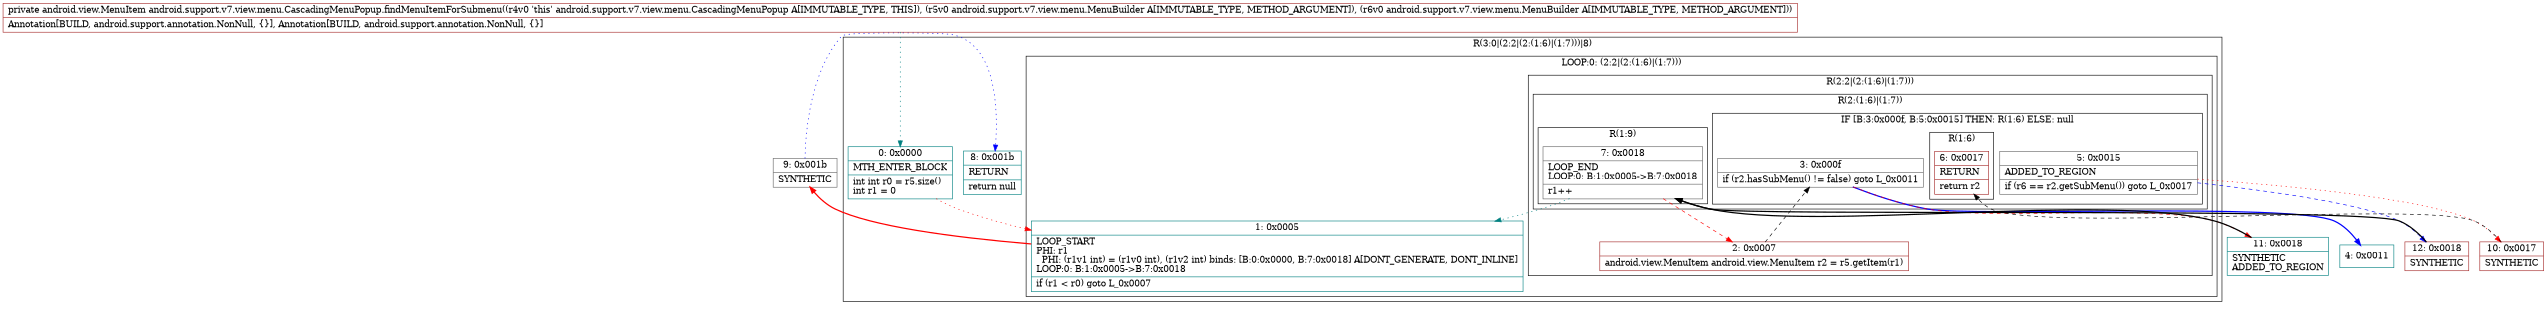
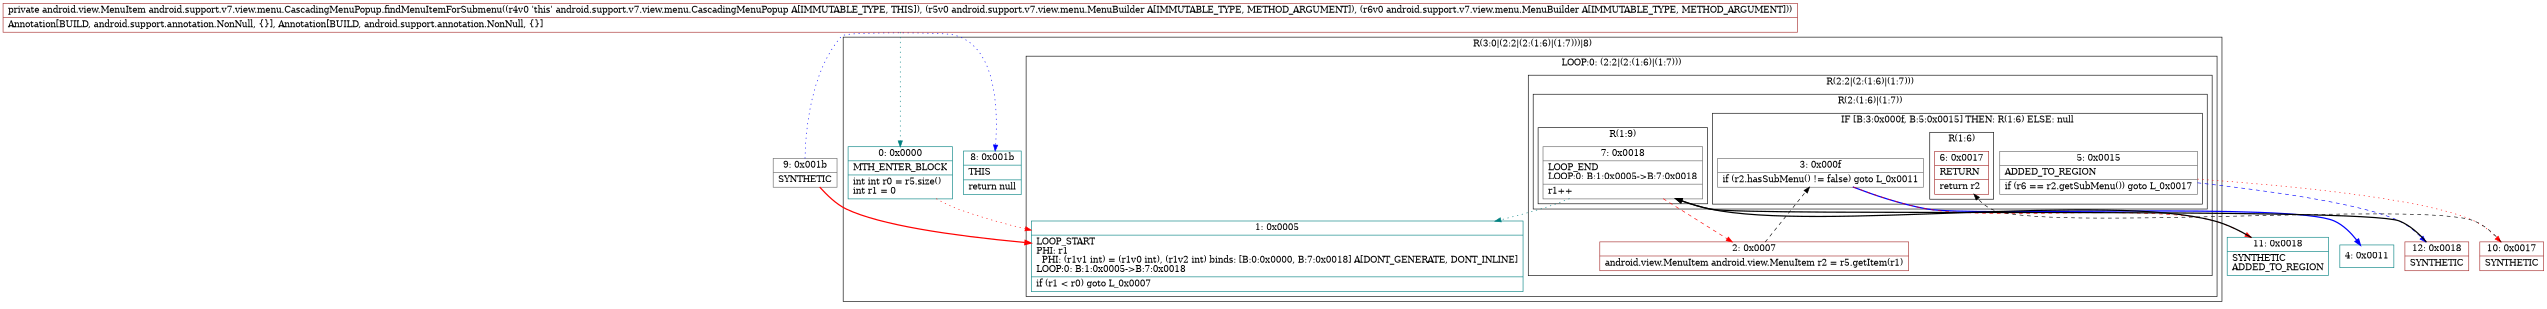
node "8: 0x001b": text "RETURN" -> "THIS"
edge "1: 0x0005" -> "9: 0x001b": reversed
